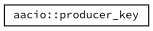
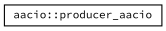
node "aacio::producer_key": label "aacio::producer_key" -> "aacio::producer_aacio"
